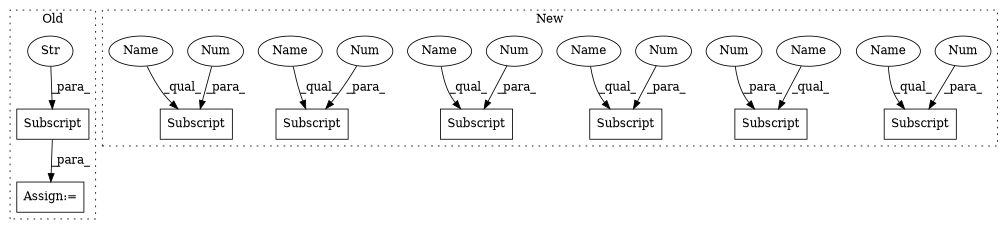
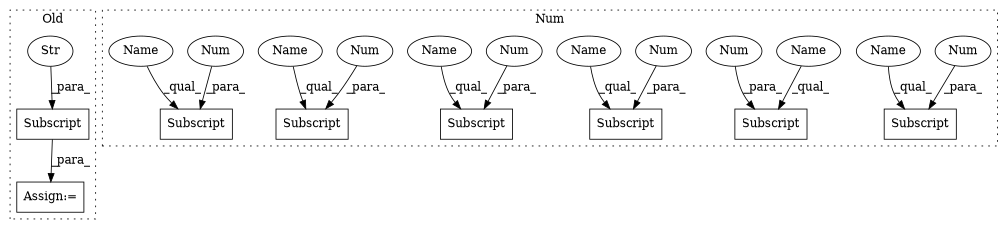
cluster "New": label "New" -> "Num"
